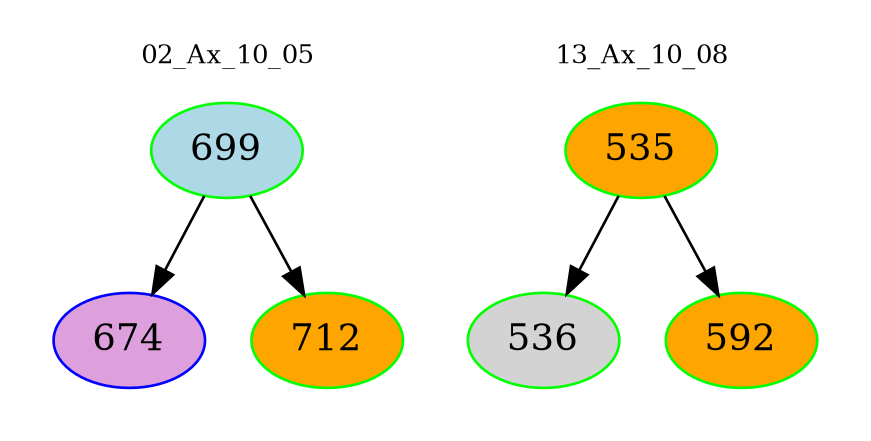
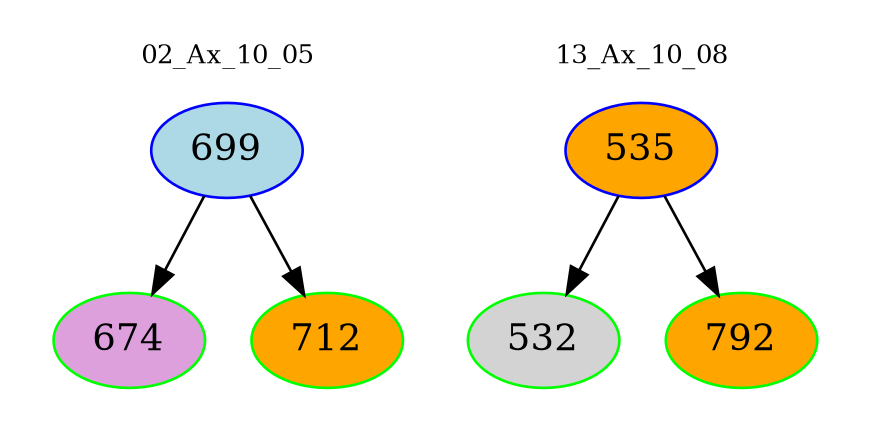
node "699": color green -> blue
node "535": color green -> blue
node "674": color blue -> green
node "536": label "536" -> "532"
node "592": label "592" -> "792"
